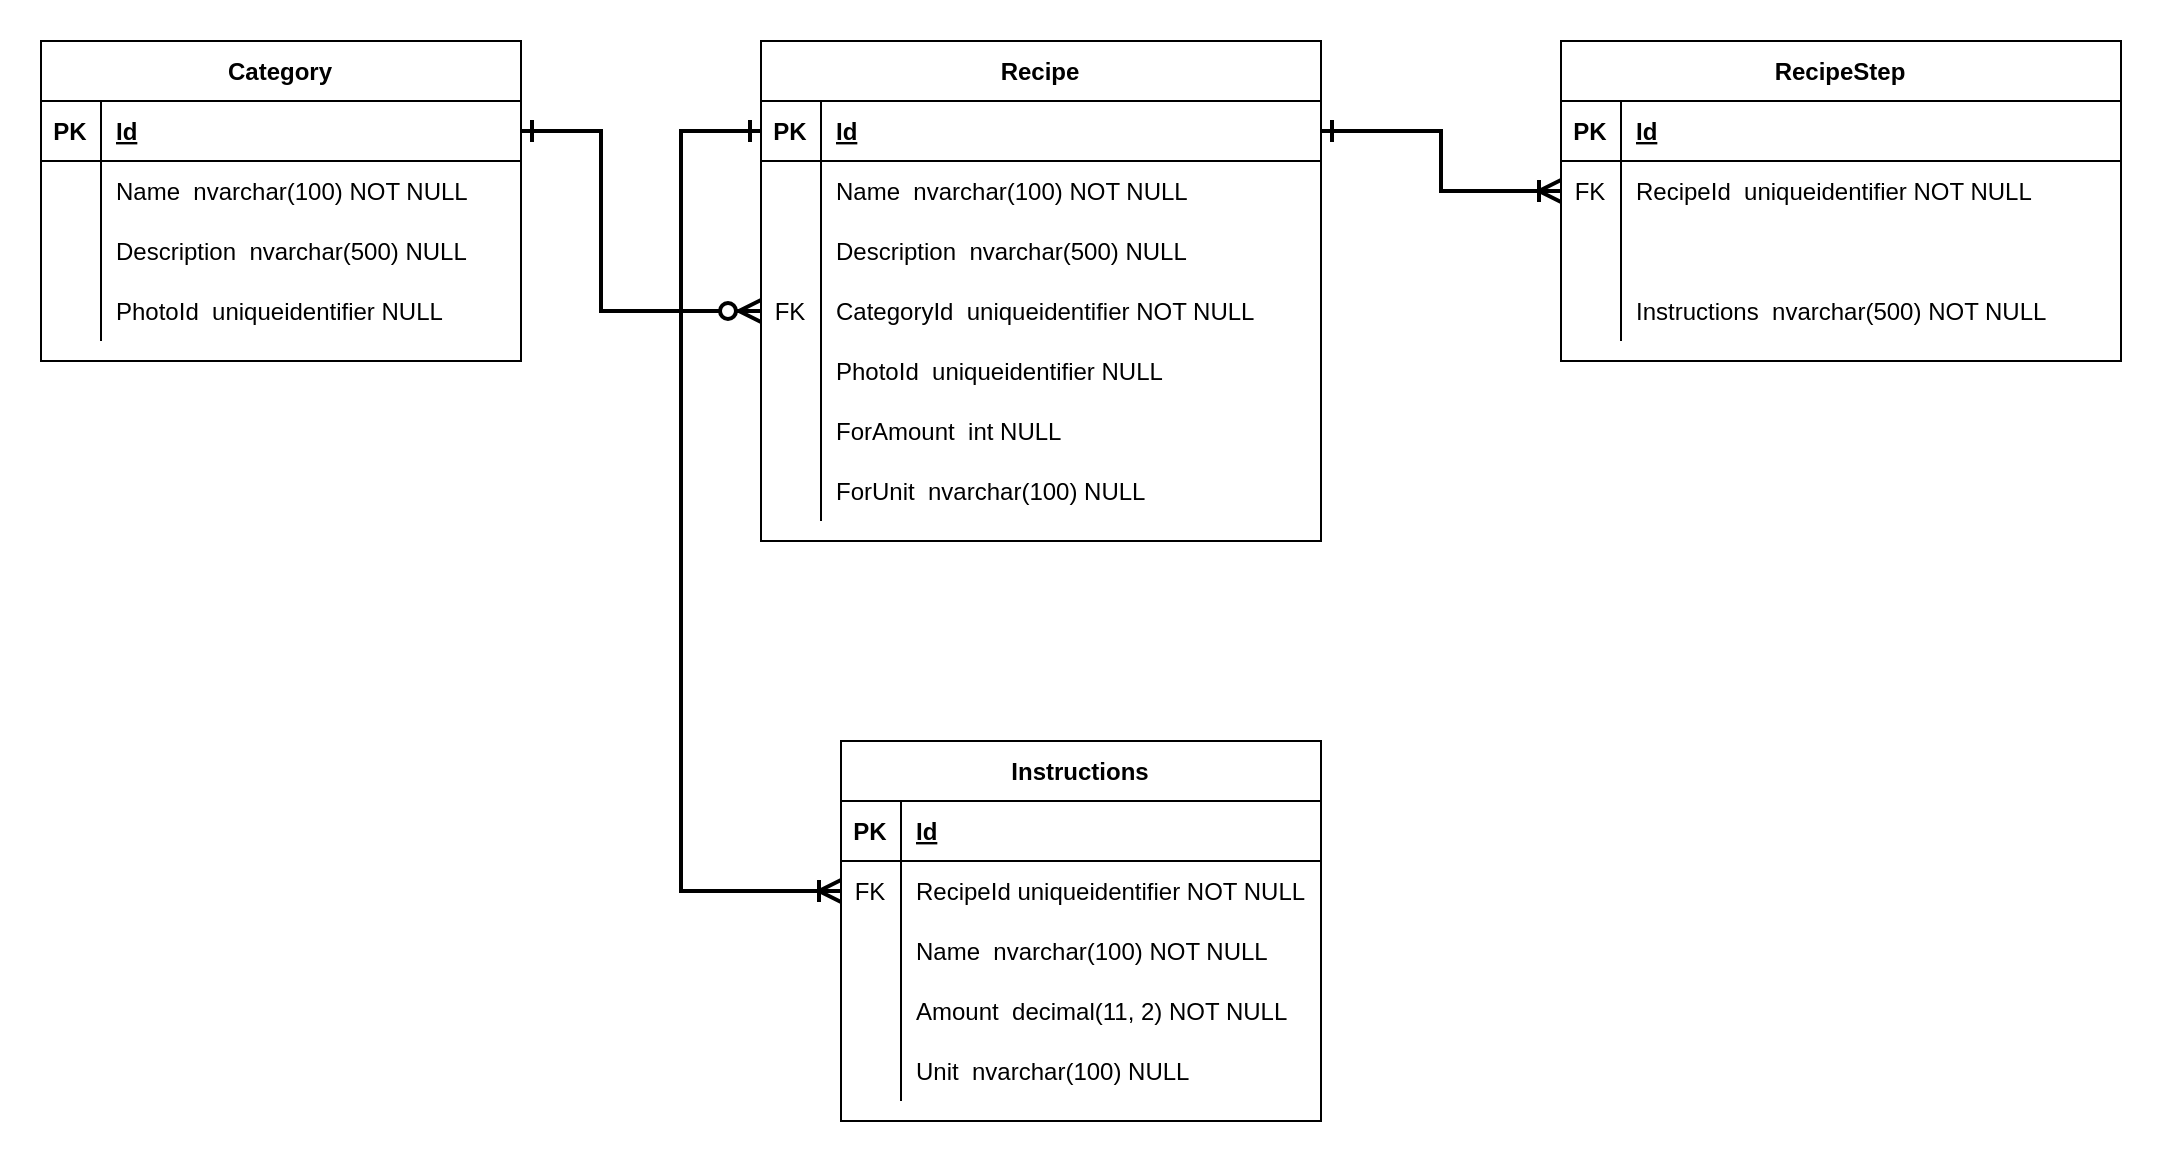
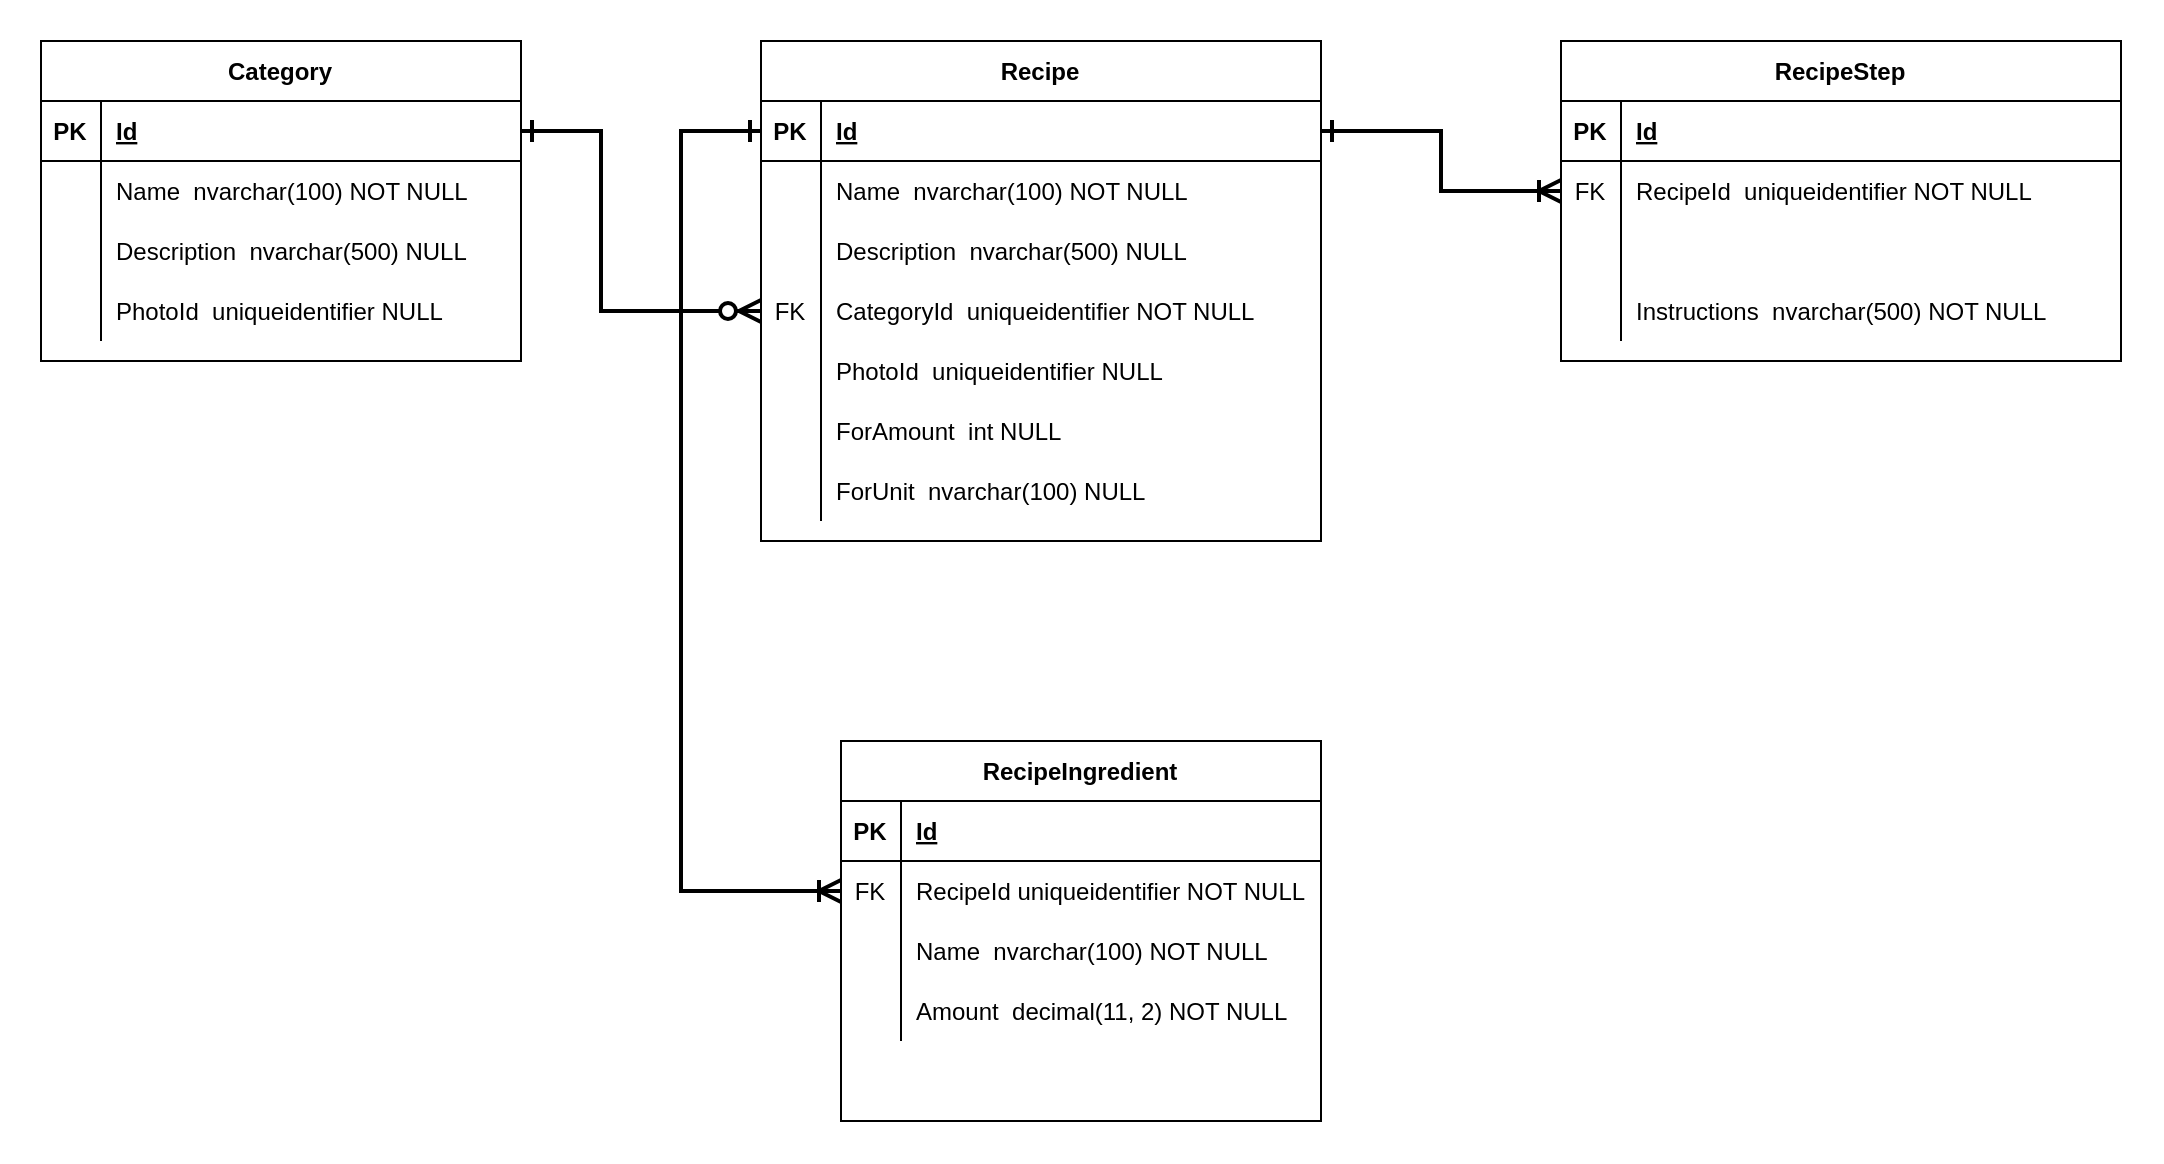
node "Instructions": label "Instructions" -> "RecipeIngredient"
node "Unit nvarchar(100) NULL": removed
